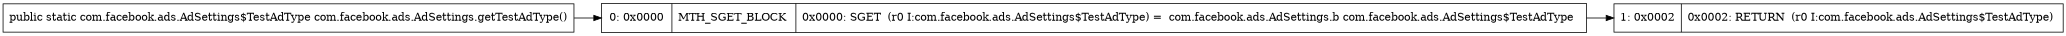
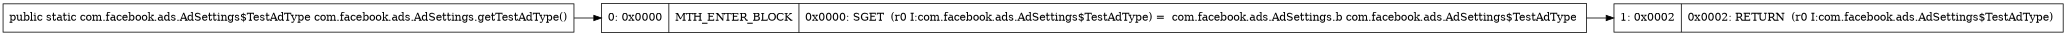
node "0: 0x0000": text "MTH_SGET_BLOCK" -> "MTH_ENTER_BLOCK"
